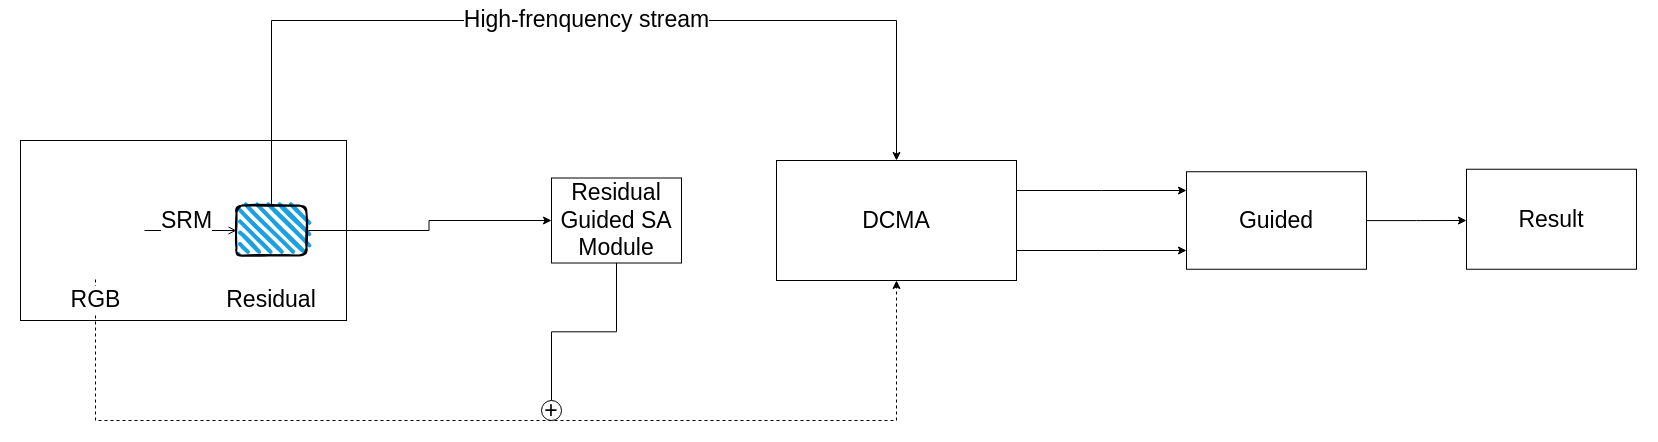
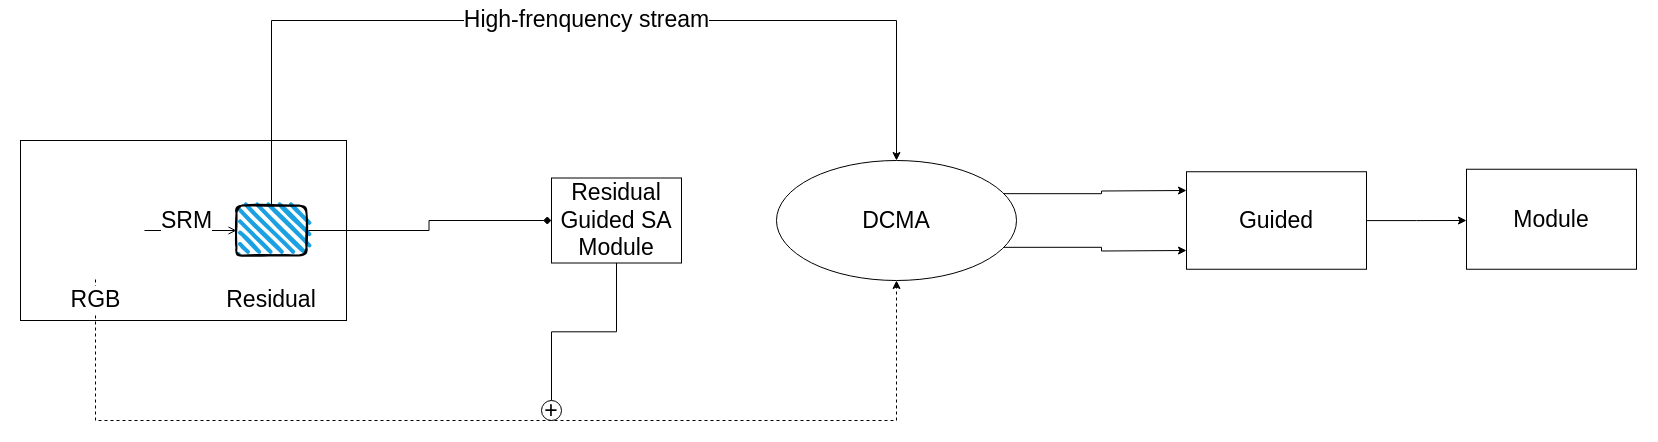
node "Result": label "Result" -> "Module"
edge "Residual" -> "Residual Guided SA Module": arrowhead classic -> diamond
node "DCMA": shape rectangle -> ellipse
